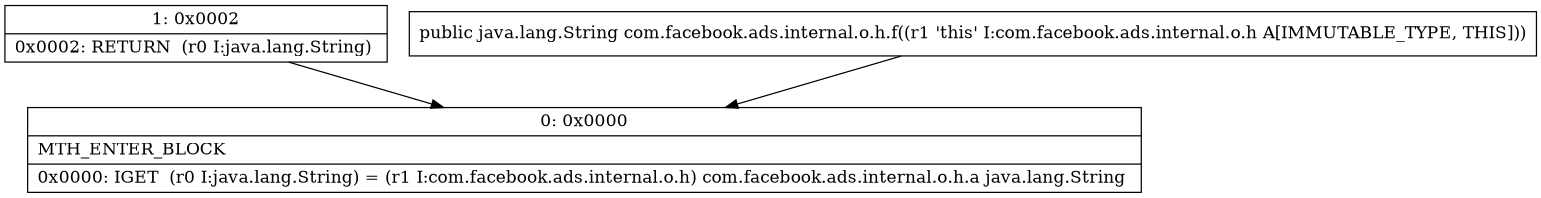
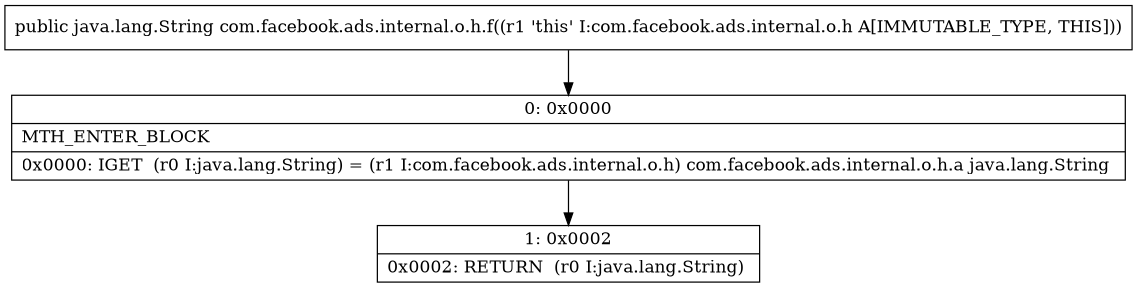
edge "1: 0x0002" -> "0: 0x0000": reversed
